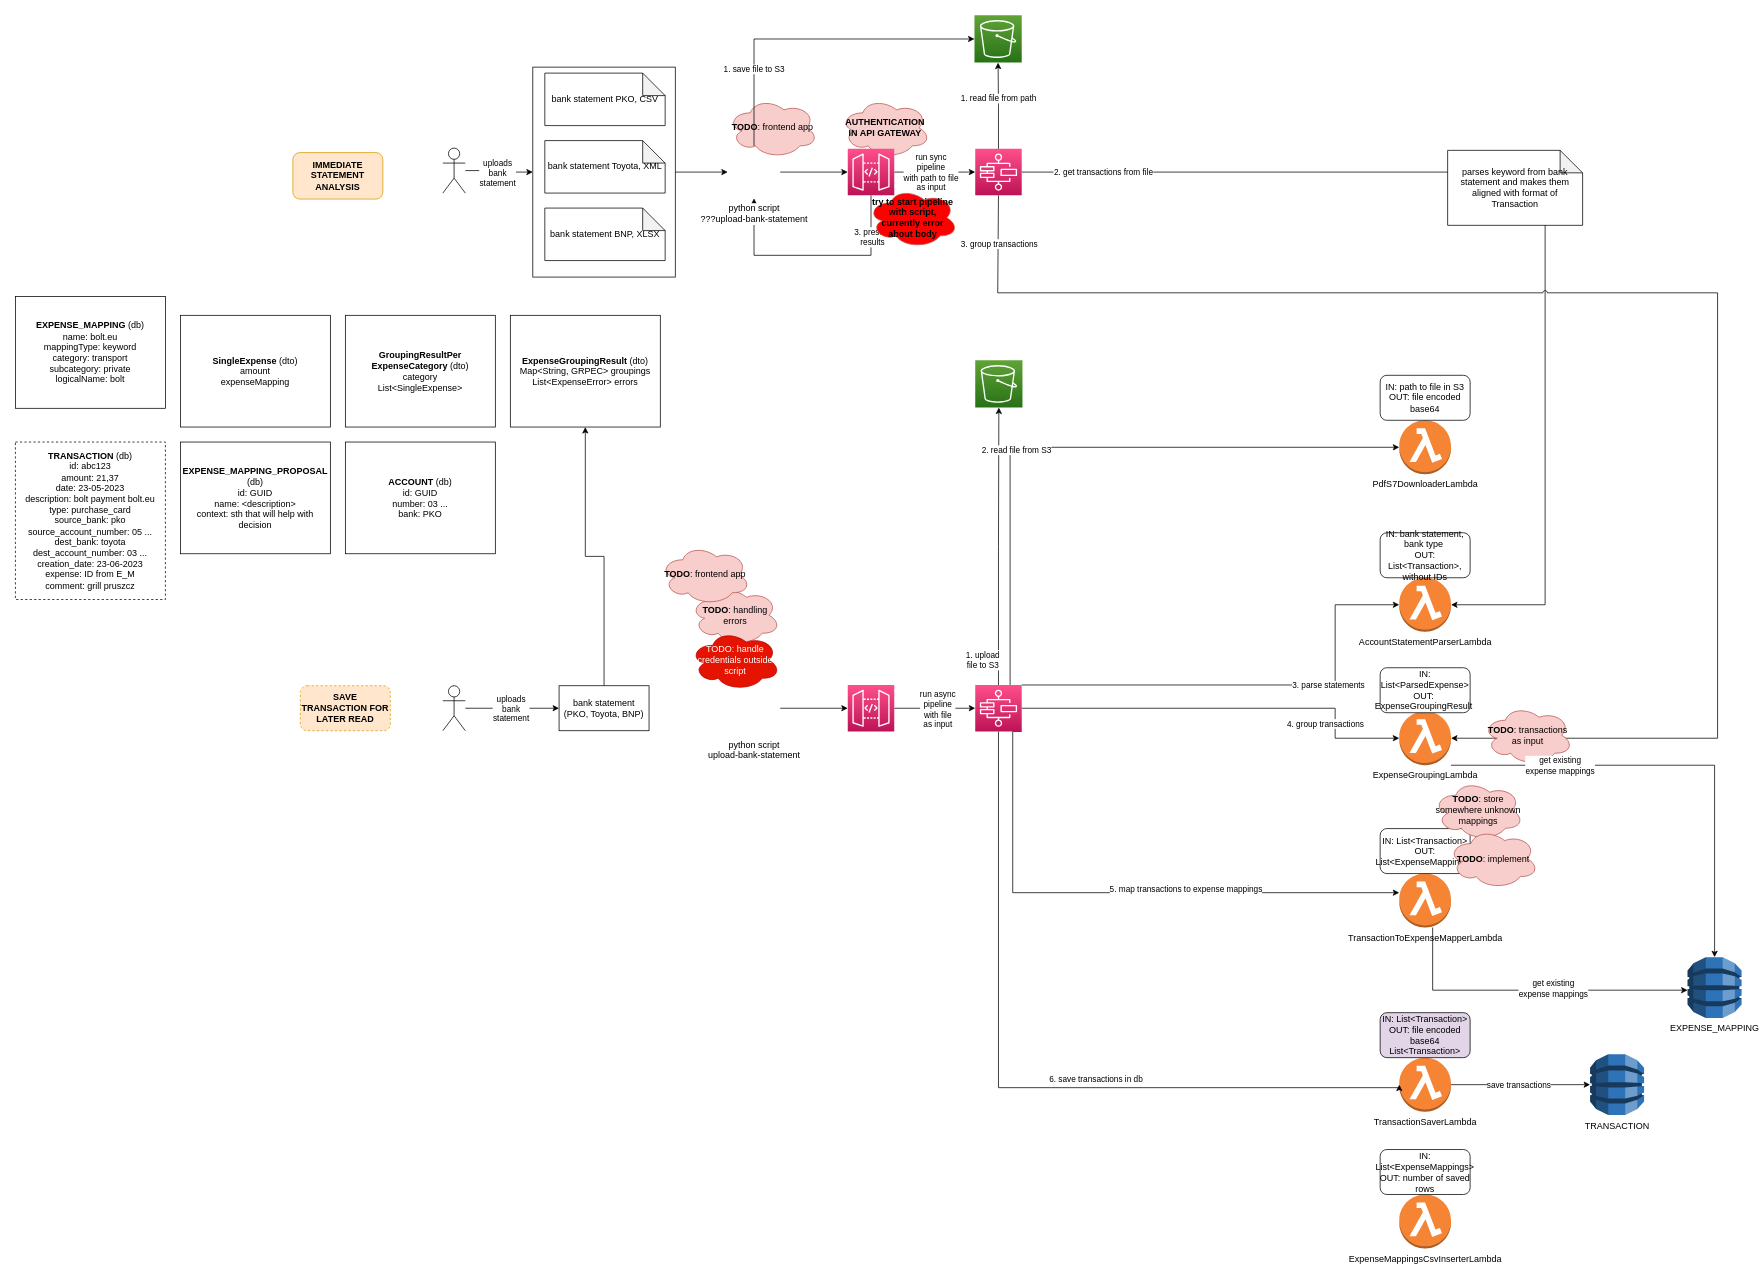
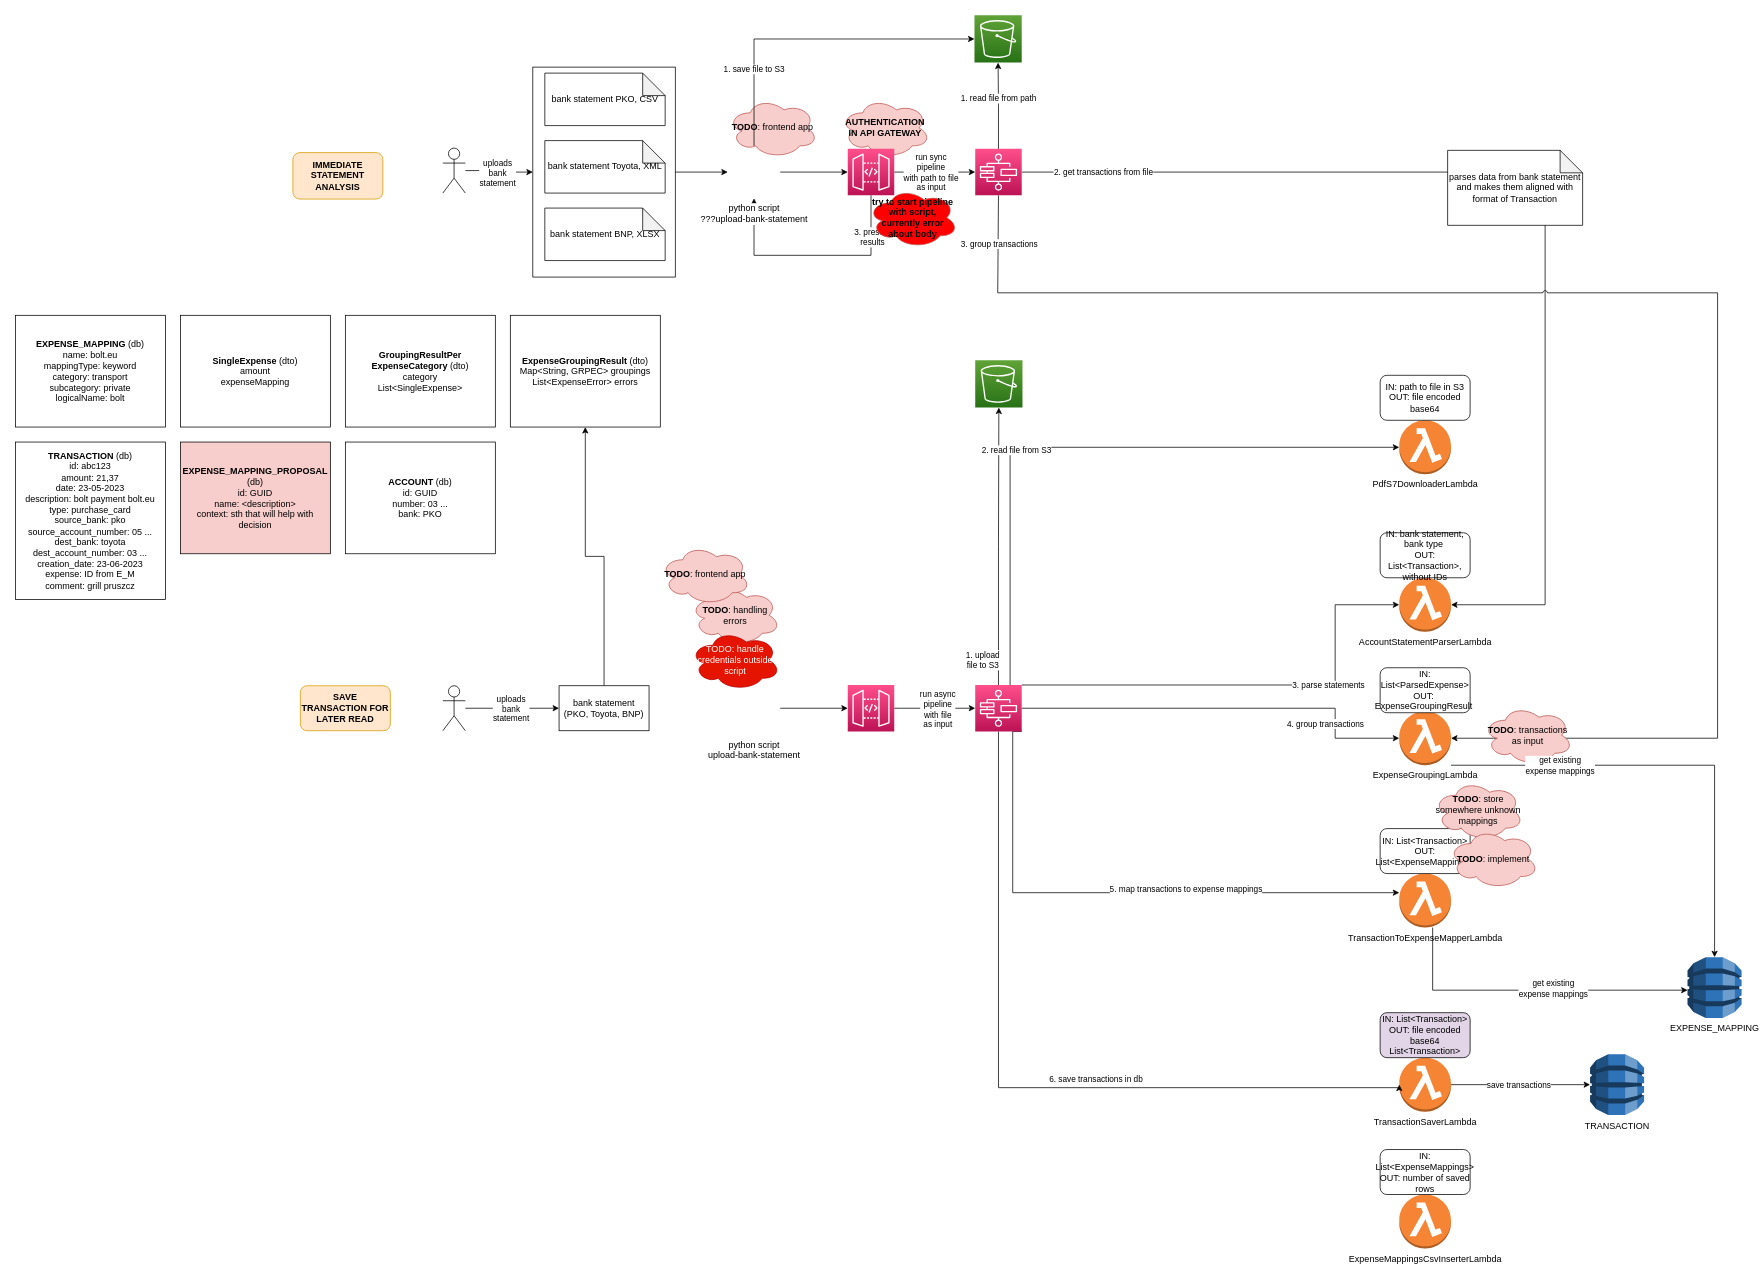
node "parses keyword from bank statement and makes them aligned with format of Transaction": label "parses keyword from bank statement and makes them aligned with format of Transaction" -> "parses data from bank statement and makes them aligned with format of Transaction"
node "EXPENSE_MAPPING (db) name: bolt.eu mappingType: keyword category: transport subcategory: private logicalName: bolt": moved (90, 353) -> (90, 371)
node "EXPENSE_MAPPING_PROPOSAL (db) id: GUID name: <description> context: sth that will help with decision": fillcolor #ffffff -> #f8cecc
node "TRANSACTION (db) id: abc123 amount: 21,37 date: 23-05-2023 description: bolt payment bolt.eu type: purchase_card source_bank: pko source_account_number: 05 ... dest_bank: toyota dest_account_number: 03 ... creation_date: 23-06-2023 expense: ID from E_M comment: grill pruszcz": style dashed -> solid
node "SAVE TRANSACTION FOR LATER READ": style dashed -> solid
